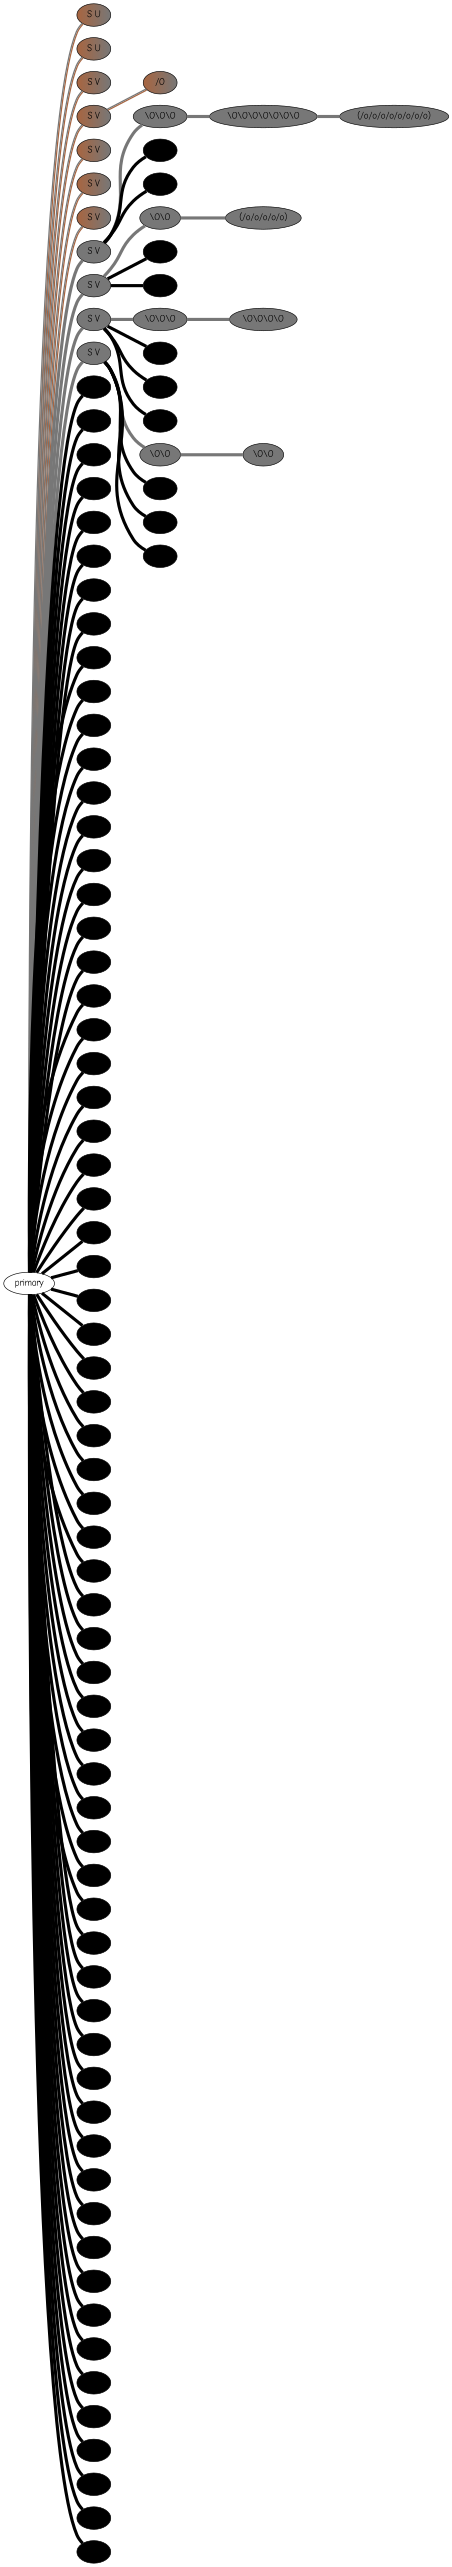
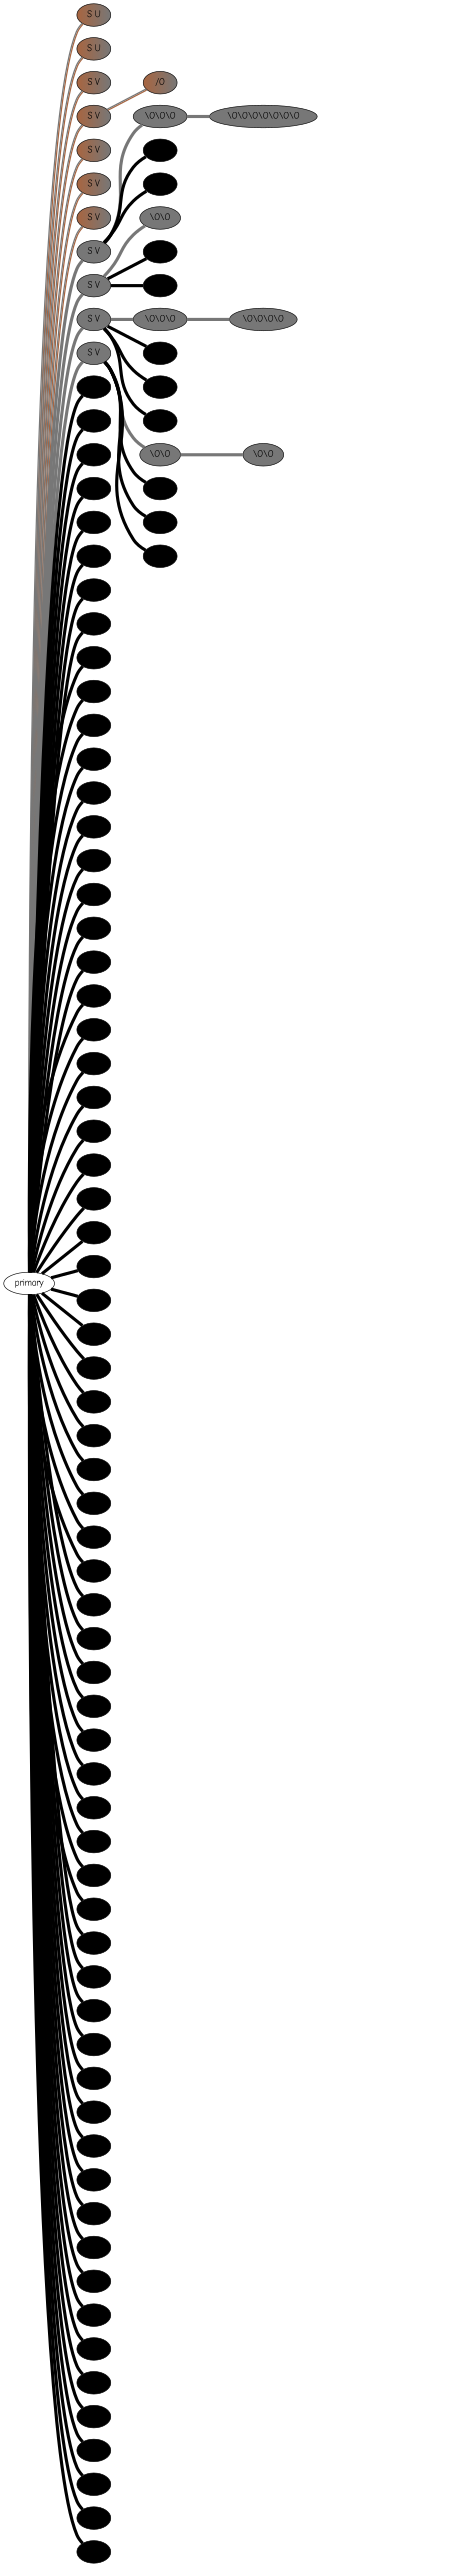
node "(/o/o/o/o/o/o/o/o)": removed
node "(/o/o/o/o/o)": removed
